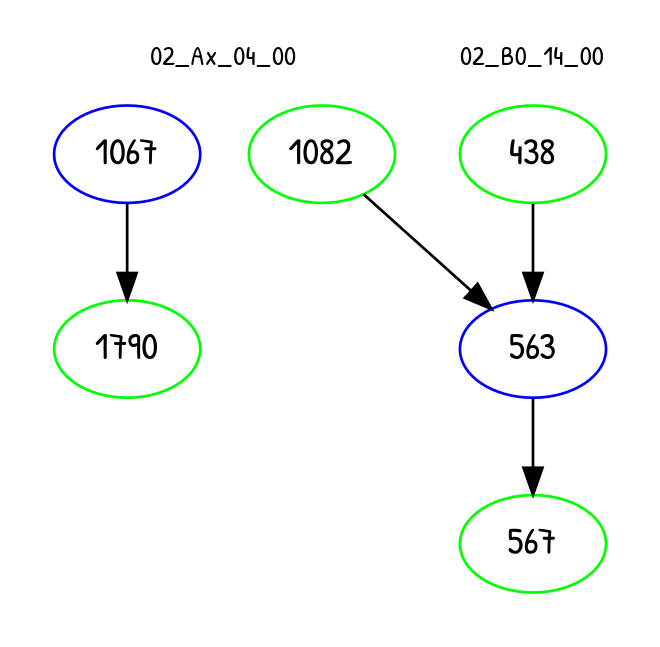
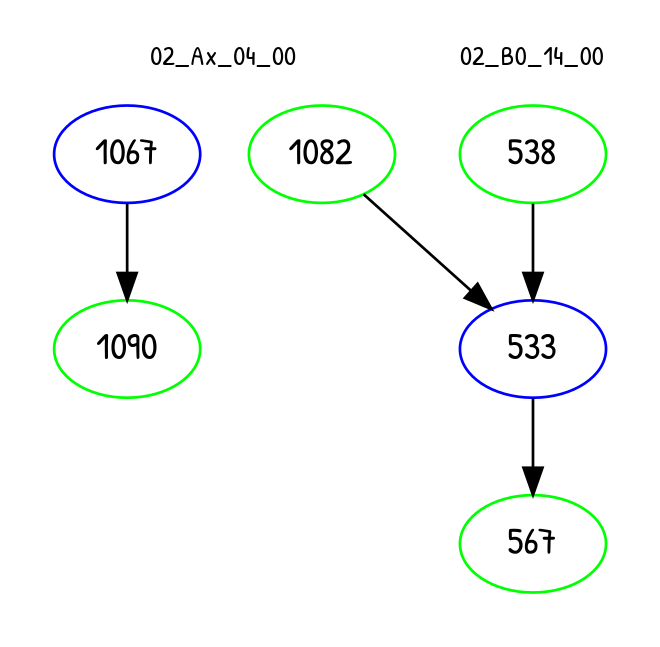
node "438": label "438" -> "538"
node "1790": label "1790" -> "1090"
node "563": label "563" -> "533"
